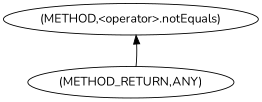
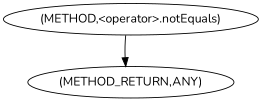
edge "(METHOD_RETURN,ANY)" -> "(METHOD,<operator>.notEquals)": reversed
